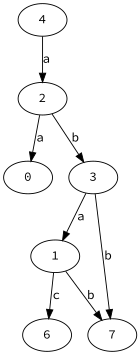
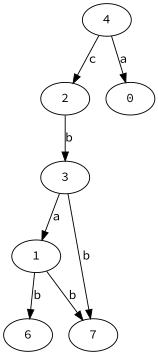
edge "4" -> "2": label "a" -> "c"
edge "2" -> "0": now "4" -> "0"
edge "1" -> "6": label "c" -> "b"
